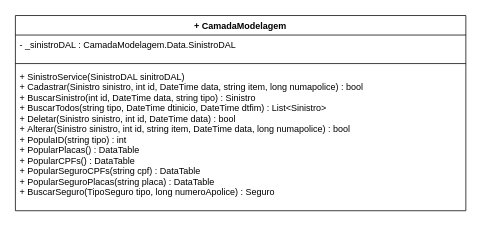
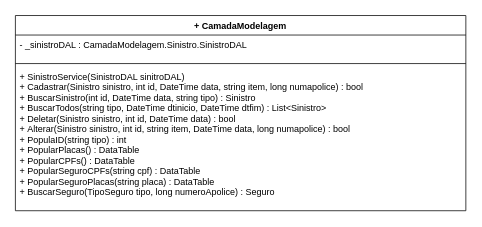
node "- _sinistroDAL : CamadaModelagem.Data.SinistroDAL": label "- _sinistroDAL : CamadaModelagem.Data.SinistroDAL" -> "- _sinistroDAL : CamadaModelagem.Sinistro.SinistroDAL"
